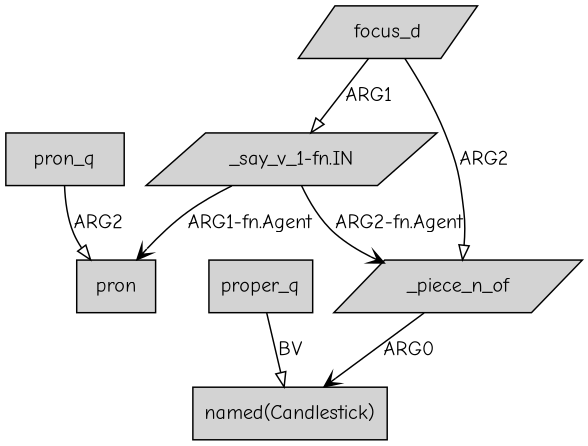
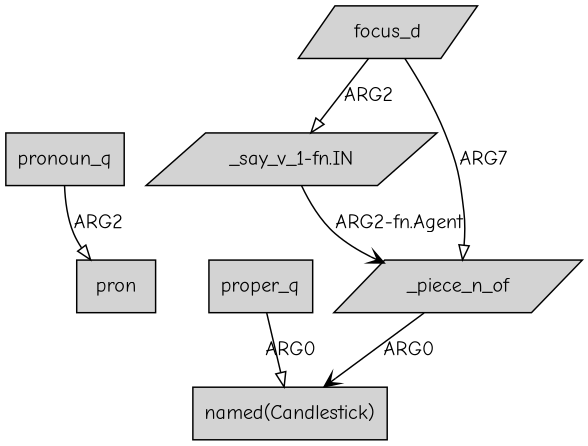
edge "focus_d" -> "_say_v_1-fn.IN": label "ARG1" -> "ARG2"
node "pron_q": label "pron_q" -> "pronoun_q"
edge "focus_d" -> "_piece_n_of": label "ARG2" -> "ARG7"
edge "_say_v_1-fn.IN" -> "pron": removed, label "ARG1-fn.Agent"
edge "proper_q" -> "named(Candlestick)": label "BV" -> "ARG0"
